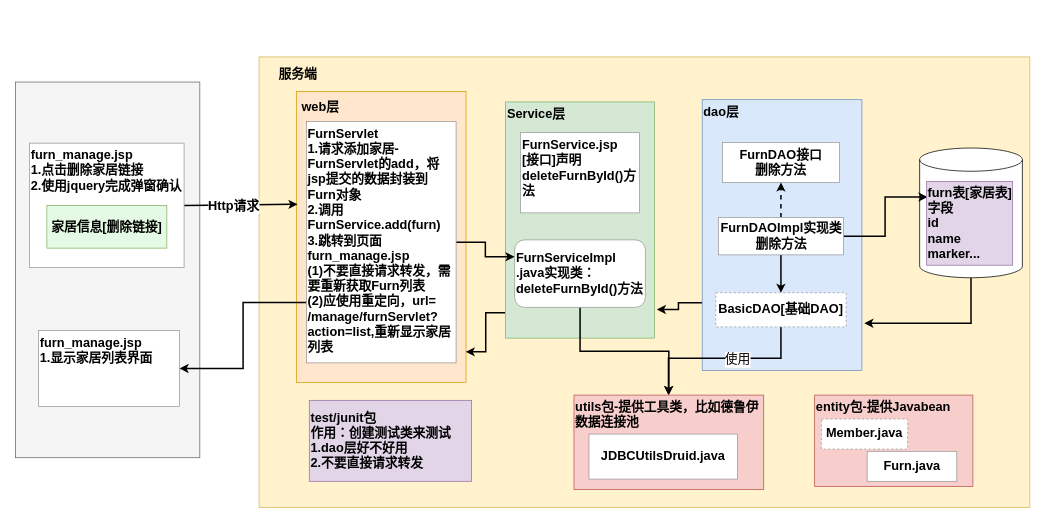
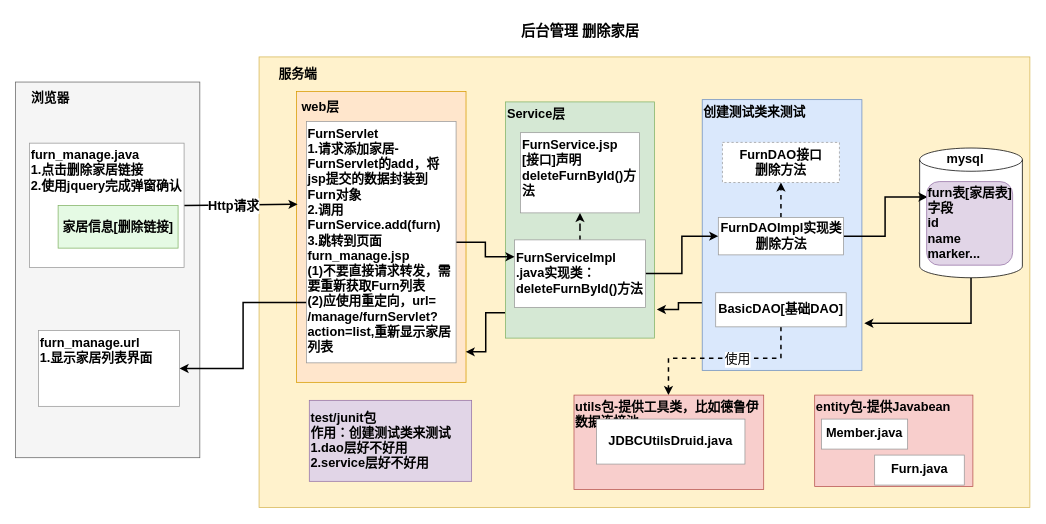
node "后台管理 删除家居": added
node "浏览器": added
node "dao层": label "dao层" -> "创建测试类来测试"
node "mysql": added
node "FurnDAO接口 删除方法": style solid -> dashed
node "furn_manage.jsp 1.点击删除家居链接 2.使用jquery完成弹窗确认": label "furn_manage.jsp 1.点击删除家居链接 2.使用jquery完成弹窗确认" -> "furn_manage.java 1.点击删除家居链接 2.使用jquery完成弹窗确认"
node "furn表[家居表] 字段 id name marker...": shape rectangle -> rounded rectangle
node "家居信息[删除链接]": moved (107, 227) -> (118, 227)
edge "FurnServiceImpl .java实现类： deleteFurnById()方法" -> "FurnService.jsp [接口]声明deleteFurnById()方法": added
edge "FurnDAOImpl实现类 删除方法" -> "BasicDAO[基础DAO]": removed
node "FurnServiceImpl .java实现类： deleteFurnById()方法": shape rounded rectangle -> rectangle
node "BasicDAO[基础DAO]": style dashed -> solid
node "furn_manage.jsp 1.显示家居列表界面": label "furn_manage.jsp 1.显示家居列表界面" -> "furn_manage.url 1.显示家居列表界面"
edge "FurnServiceImpl .java实现类： deleteFurnById()方法" -> "utils包-提供工具类，比如德鲁伊数据连接池": now "FurnServiceImpl .java实现类： deleteFurnById()方法" -> "FurnDAOImpl实现类 删除方法"
edge "BasicDAO[基础DAO]" -> "utils包-提供工具类，比如德鲁伊数据连接池": style solid -> dashed
node "Member.java": style dashed -> solid
node "test/junit包 作用：创建测试类来测试 1.dao层好不好用 2.不要直接请求转发": label "test/junit包 作用：创建测试类来测试 1.dao层好不好用 2.不要直接请求转发" -> "test/junit包 作用：创建测试类来测试 1.dao层好不好用 2.service层好不好用"
node "JDBCUtilsDruid.java": moved (663, 456) -> (671, 441)
node "Furn.java": moved (912, 466) -> (920, 470)
